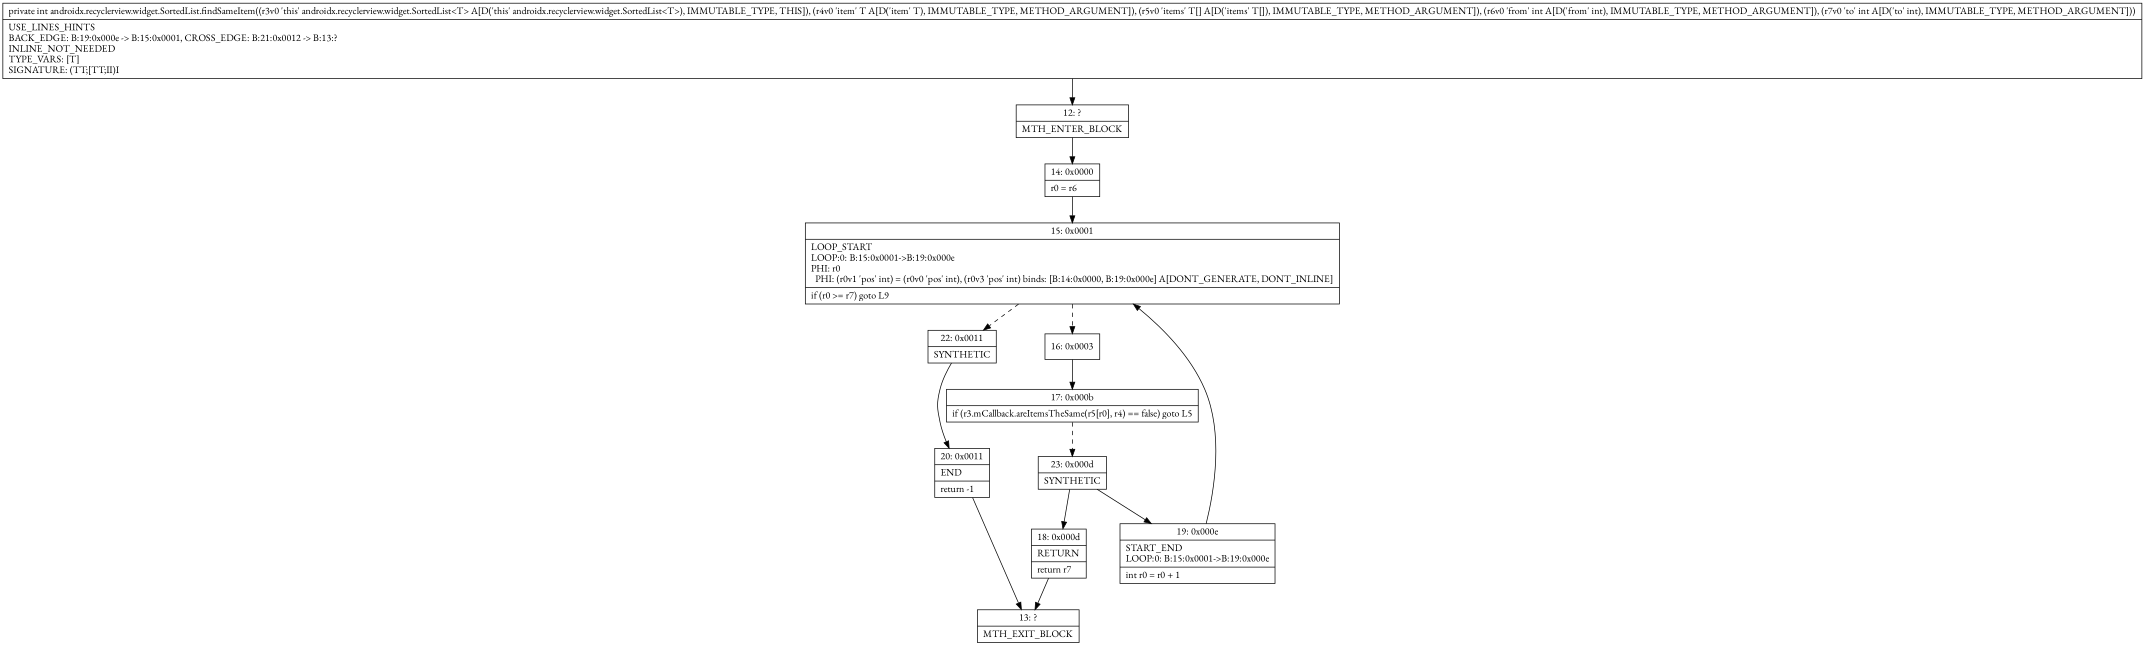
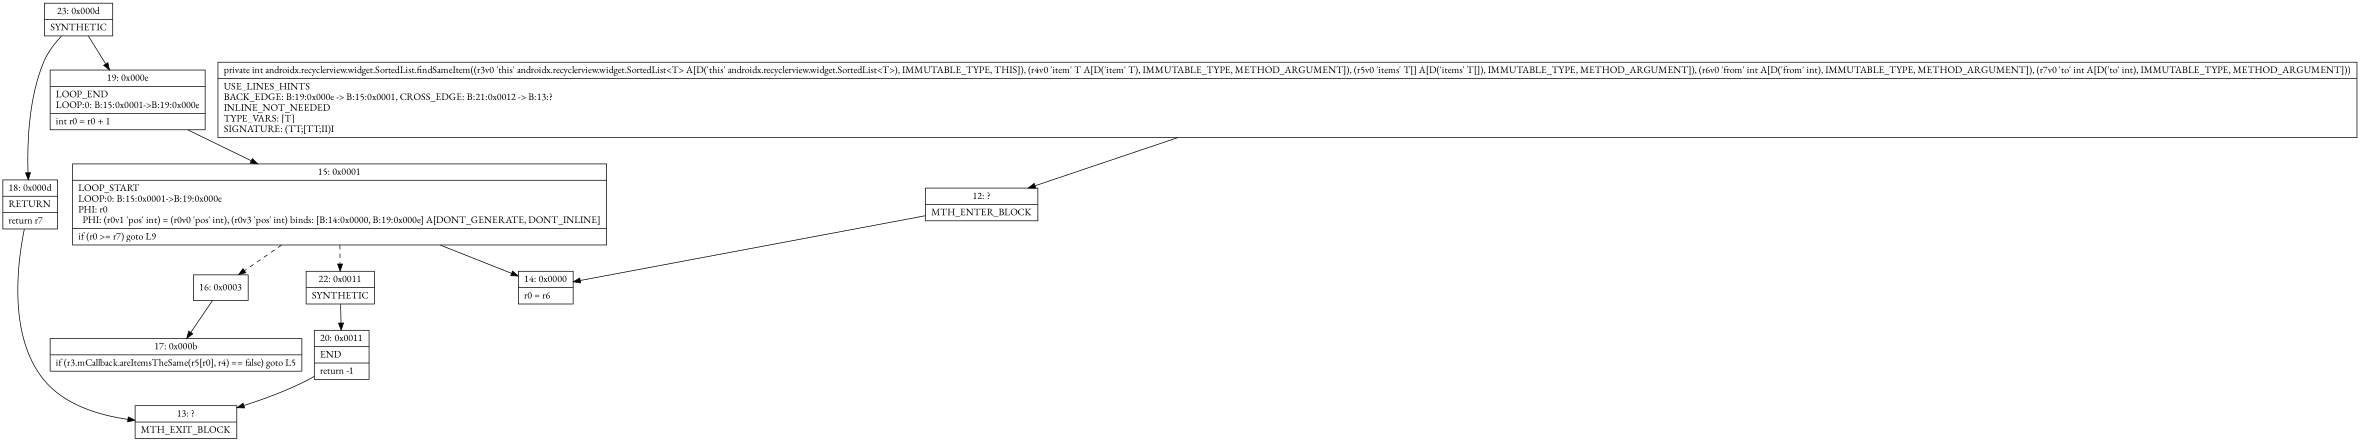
edge "14: 0x0000" -> "15: 0x0001": reversed
edge "17: 0x000b" -> "23: 0x000d": removed
node "19: 0x000e": text "START_END" -> "LOOP_END"
